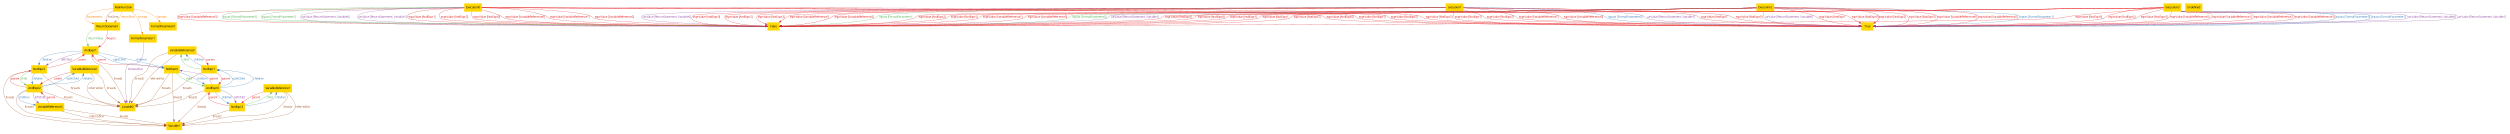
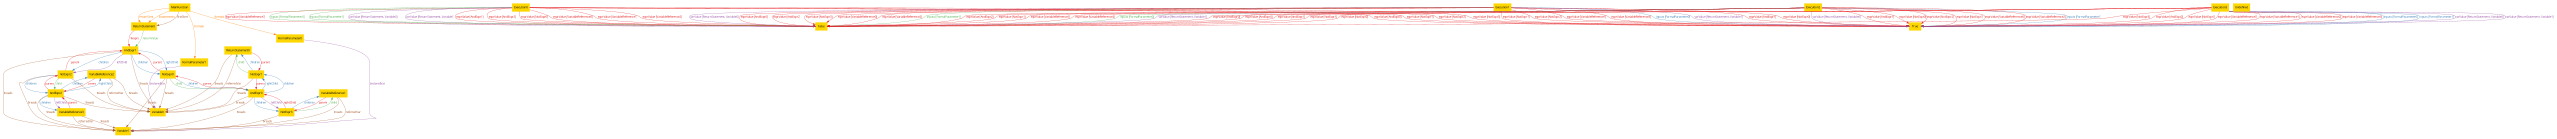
node "VariableReference0": label "VariableReference0" -> "ReturnStatement0"
edge "AndExpr0" -> "NotExpr0": color #984ea3 -> #e41a1c
edge "AndExpr1" -> "Variable1": added, label "$reads"
edge "NotExpr3" -> "AndExpr0": label "parent" -> "rightChild"
edge "FormalParameter0" -> "Variable1": added, label "declaredVar"
